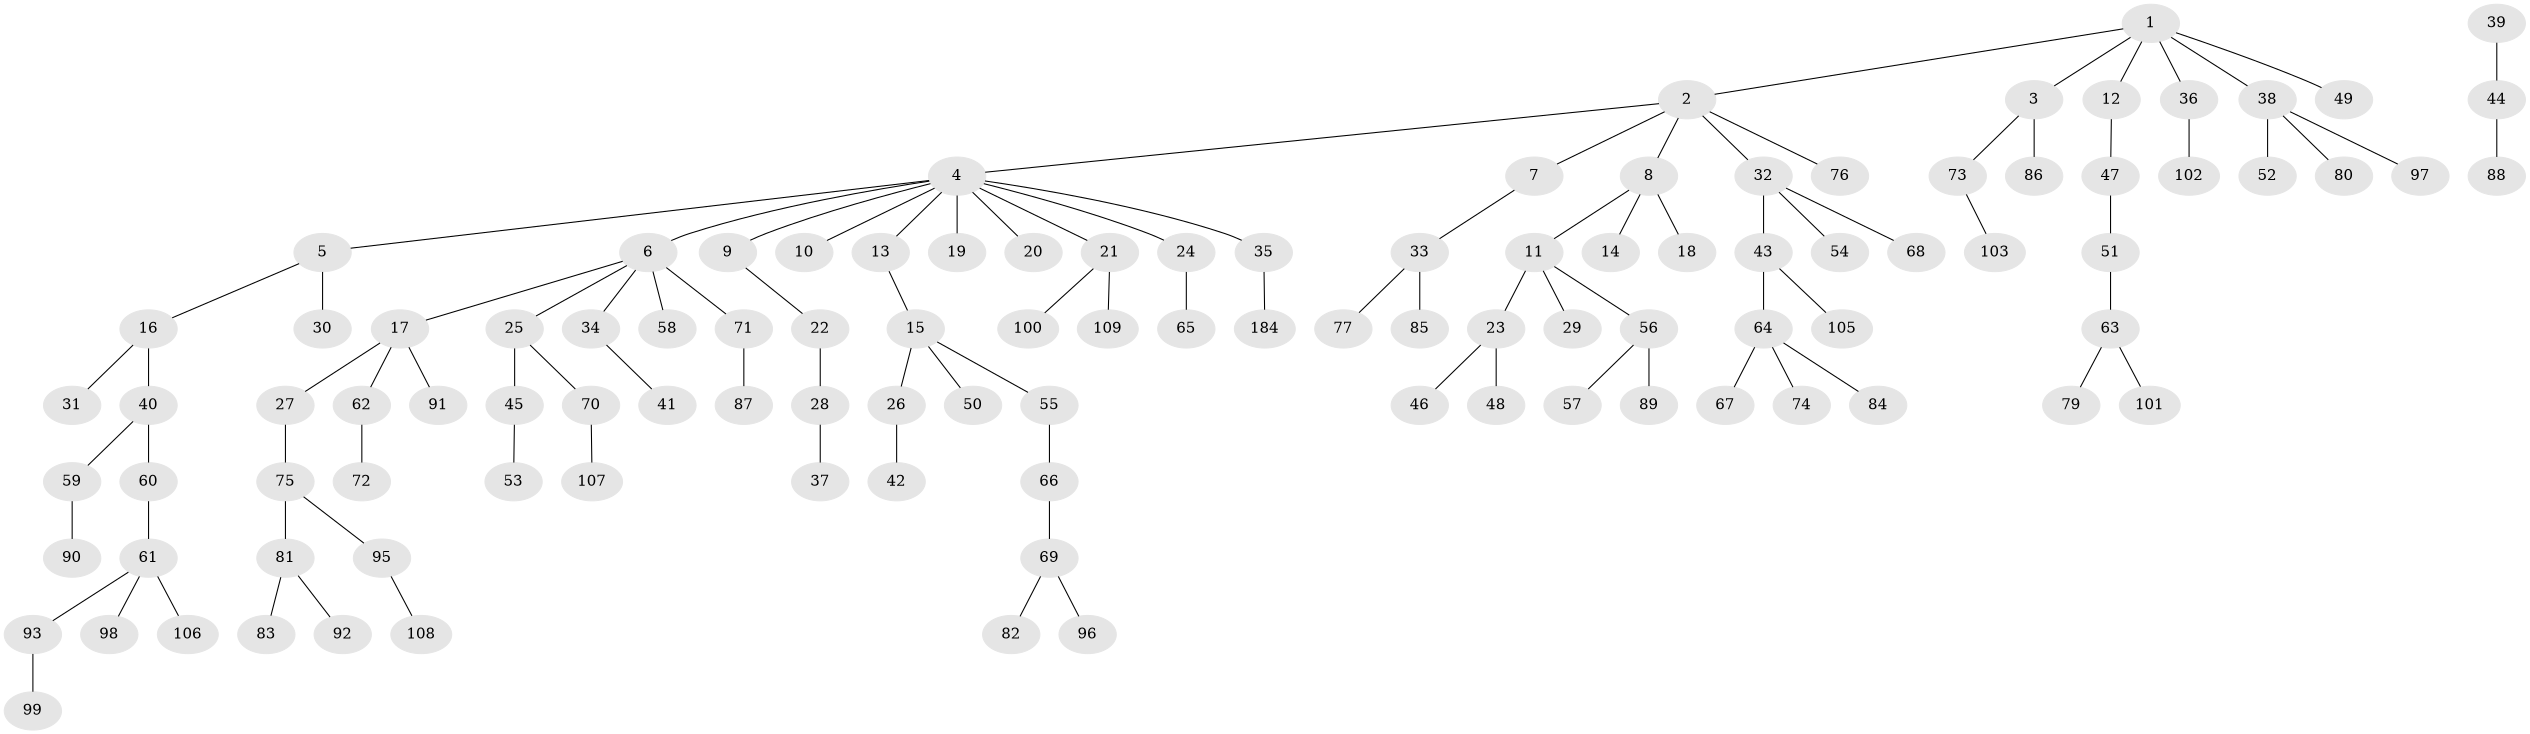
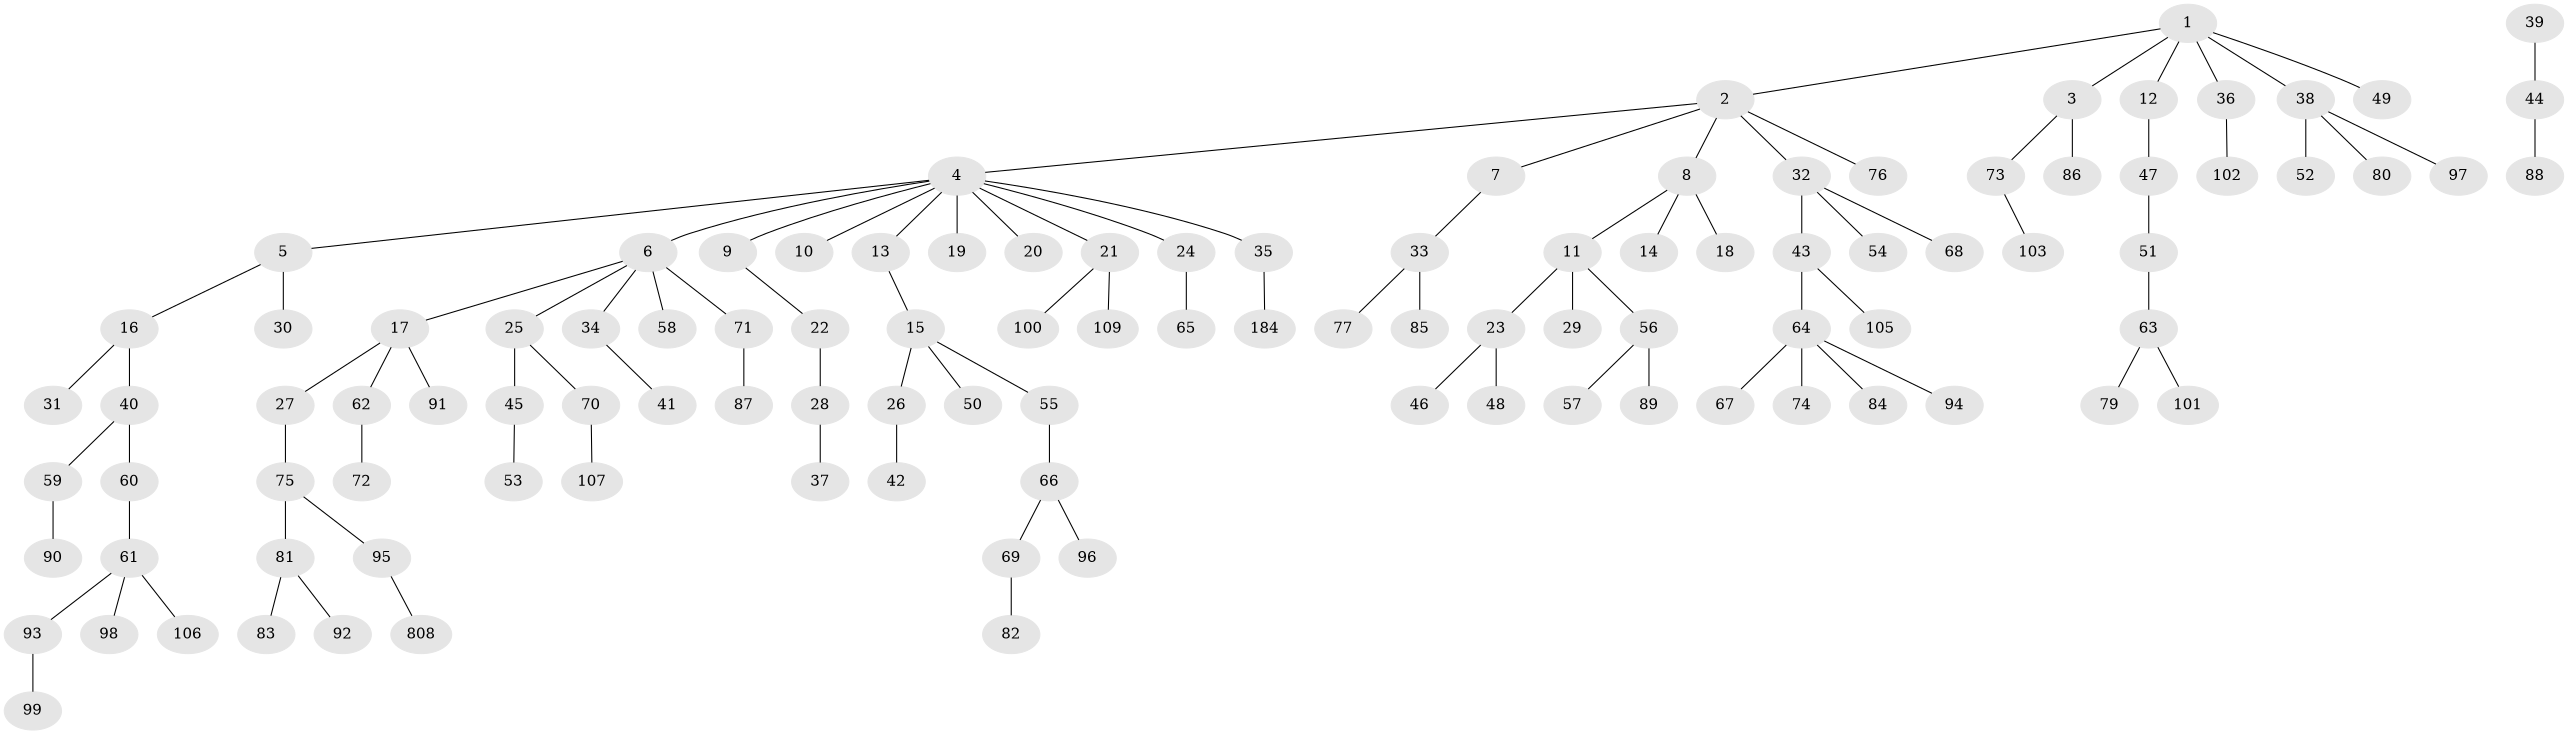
node "94": added
edge "69" -- "96": now "66" -- "96"
node "108": label "108" -> "808"
